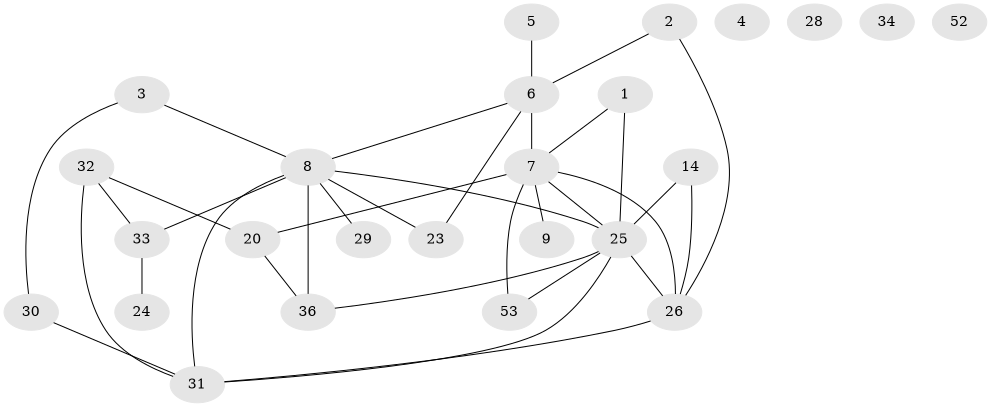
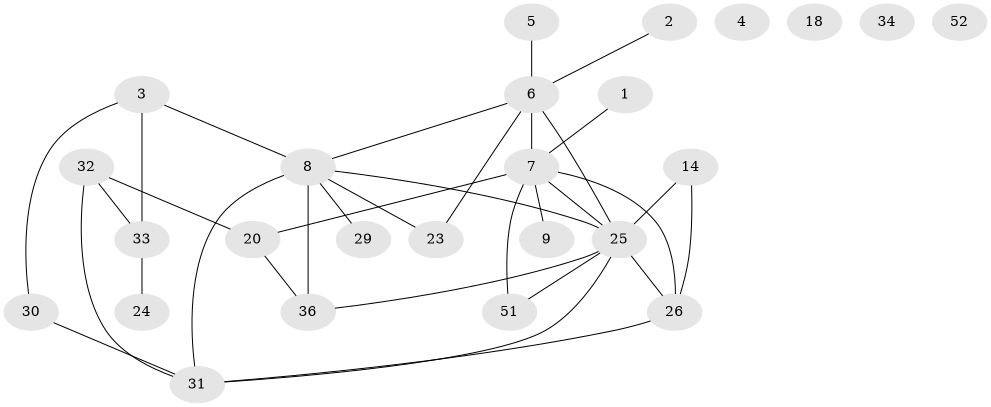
node "28": label "28" -> "18"
edge "1" -- "25": now "6" -- "25"
edge "2" -- "26": removed
edge "8" -- "33": now "3" -- "33"
node "53": label "53" -> "51"
